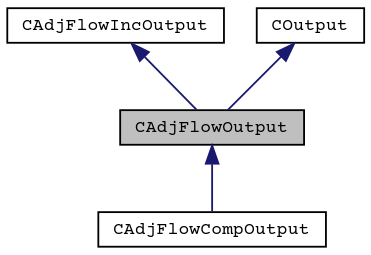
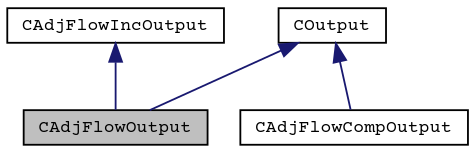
edge "CAdjFlowCompOutput" -> "CAdjFlowOutput": now "CAdjFlowCompOutput" -> "COutput"
